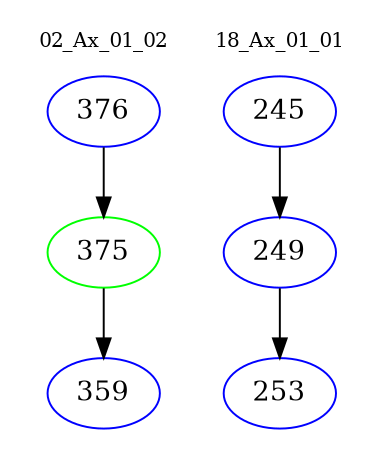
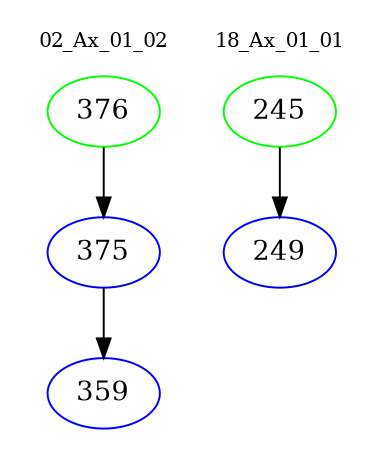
node "376": color blue -> green
node "245": color blue -> green
node "375": color green -> blue
node "253": removed
